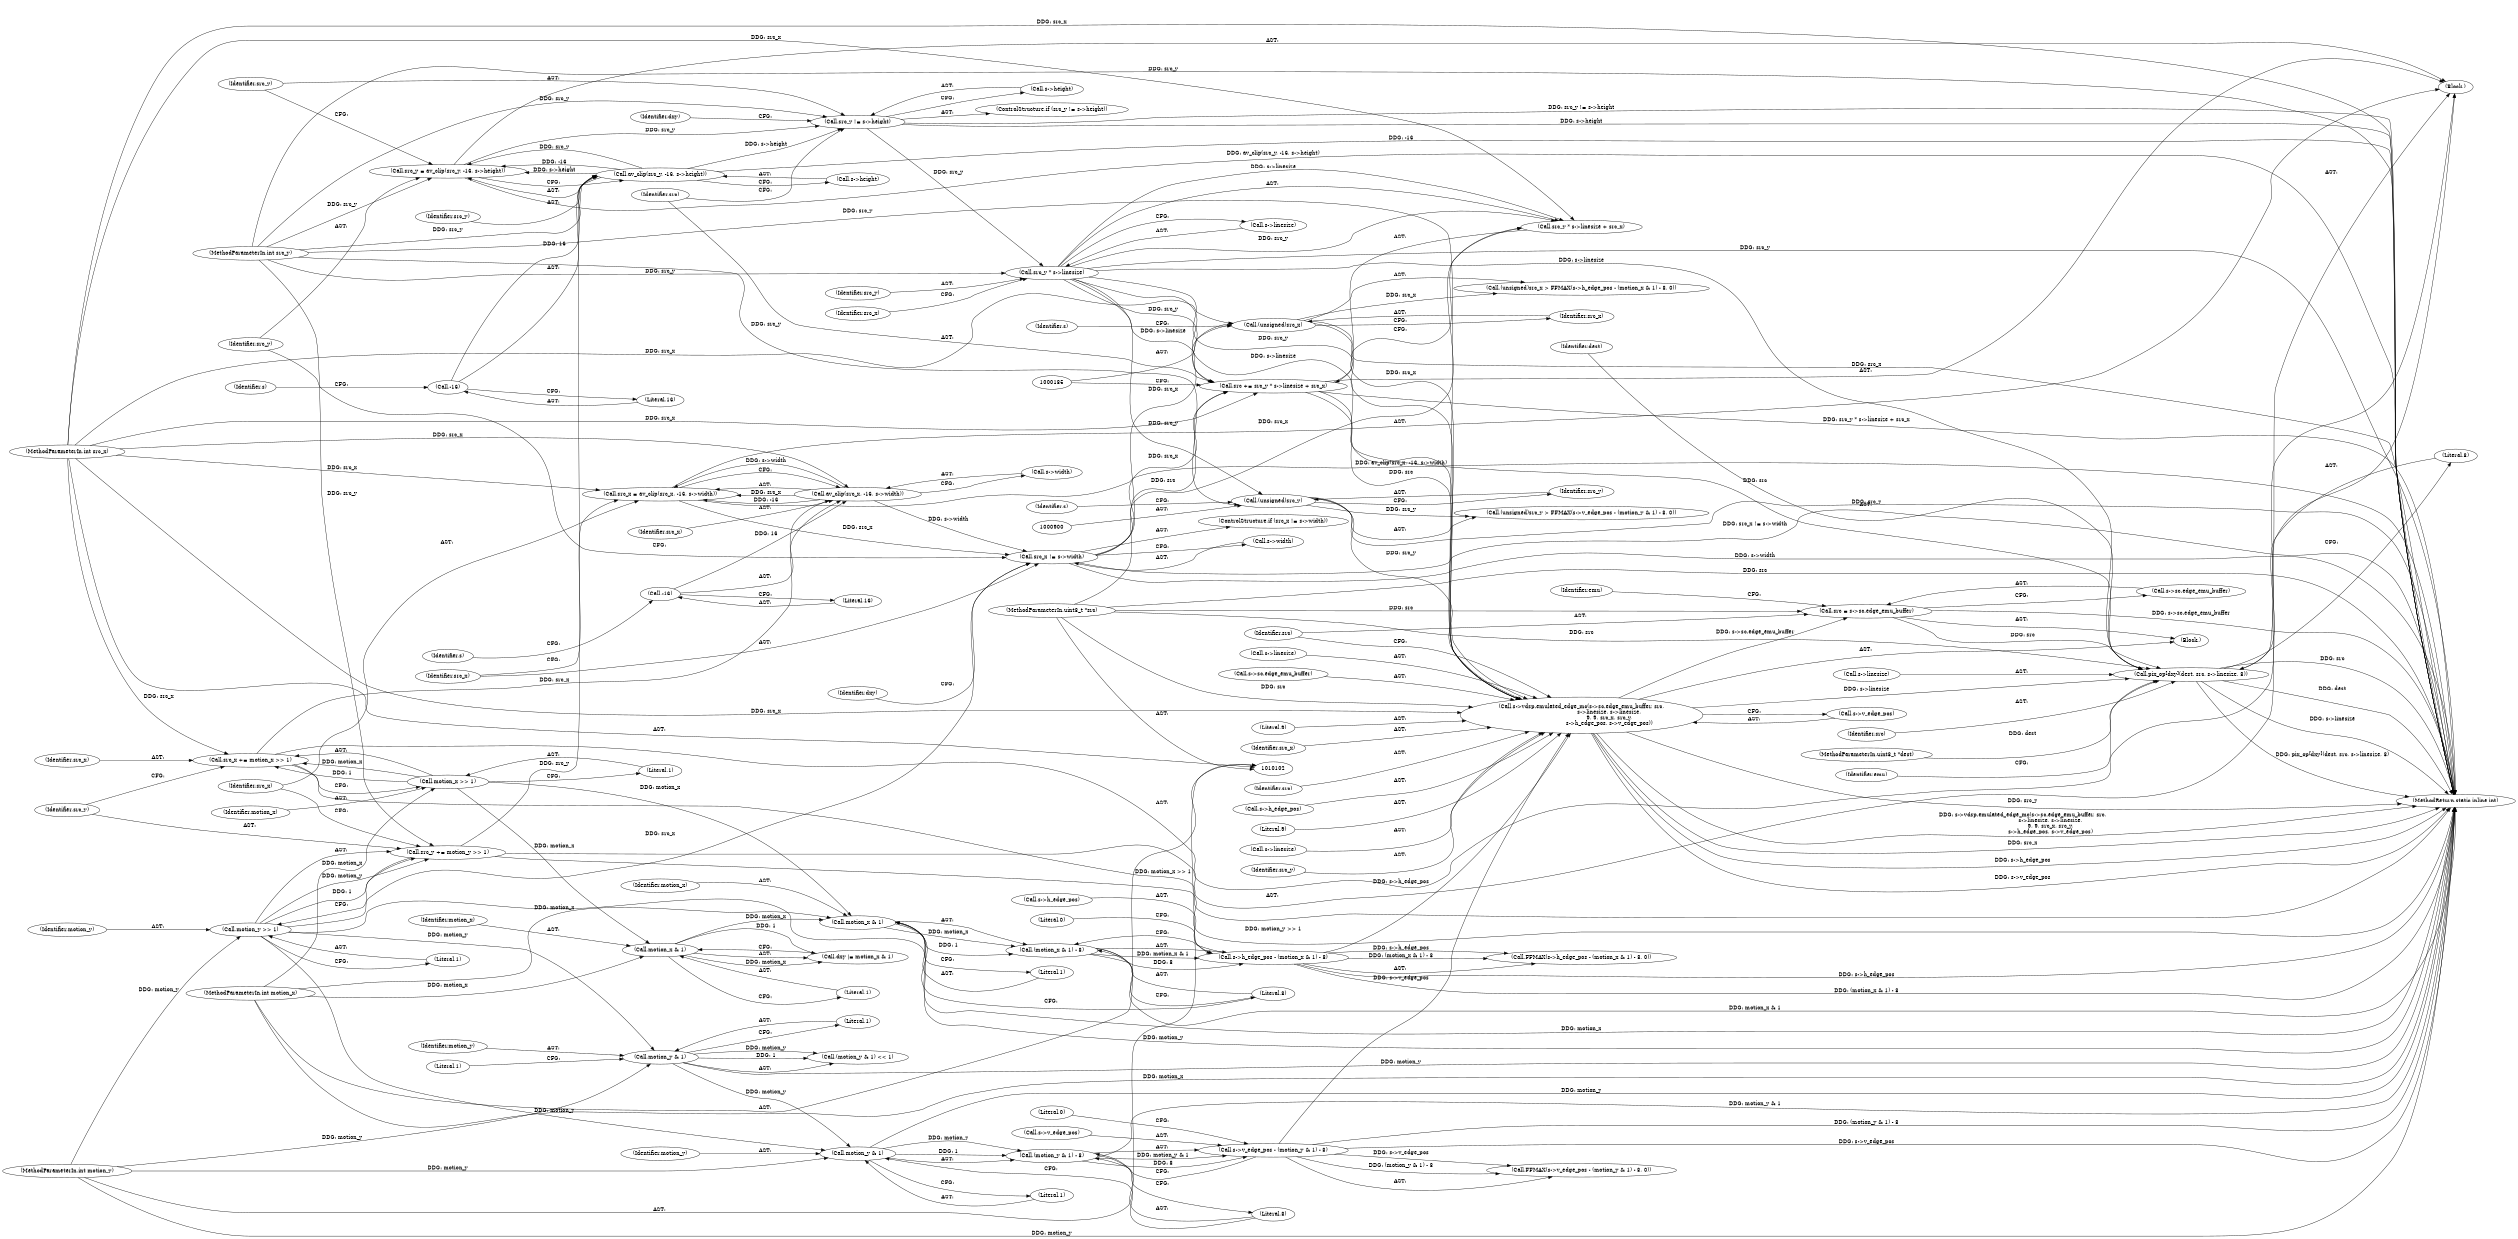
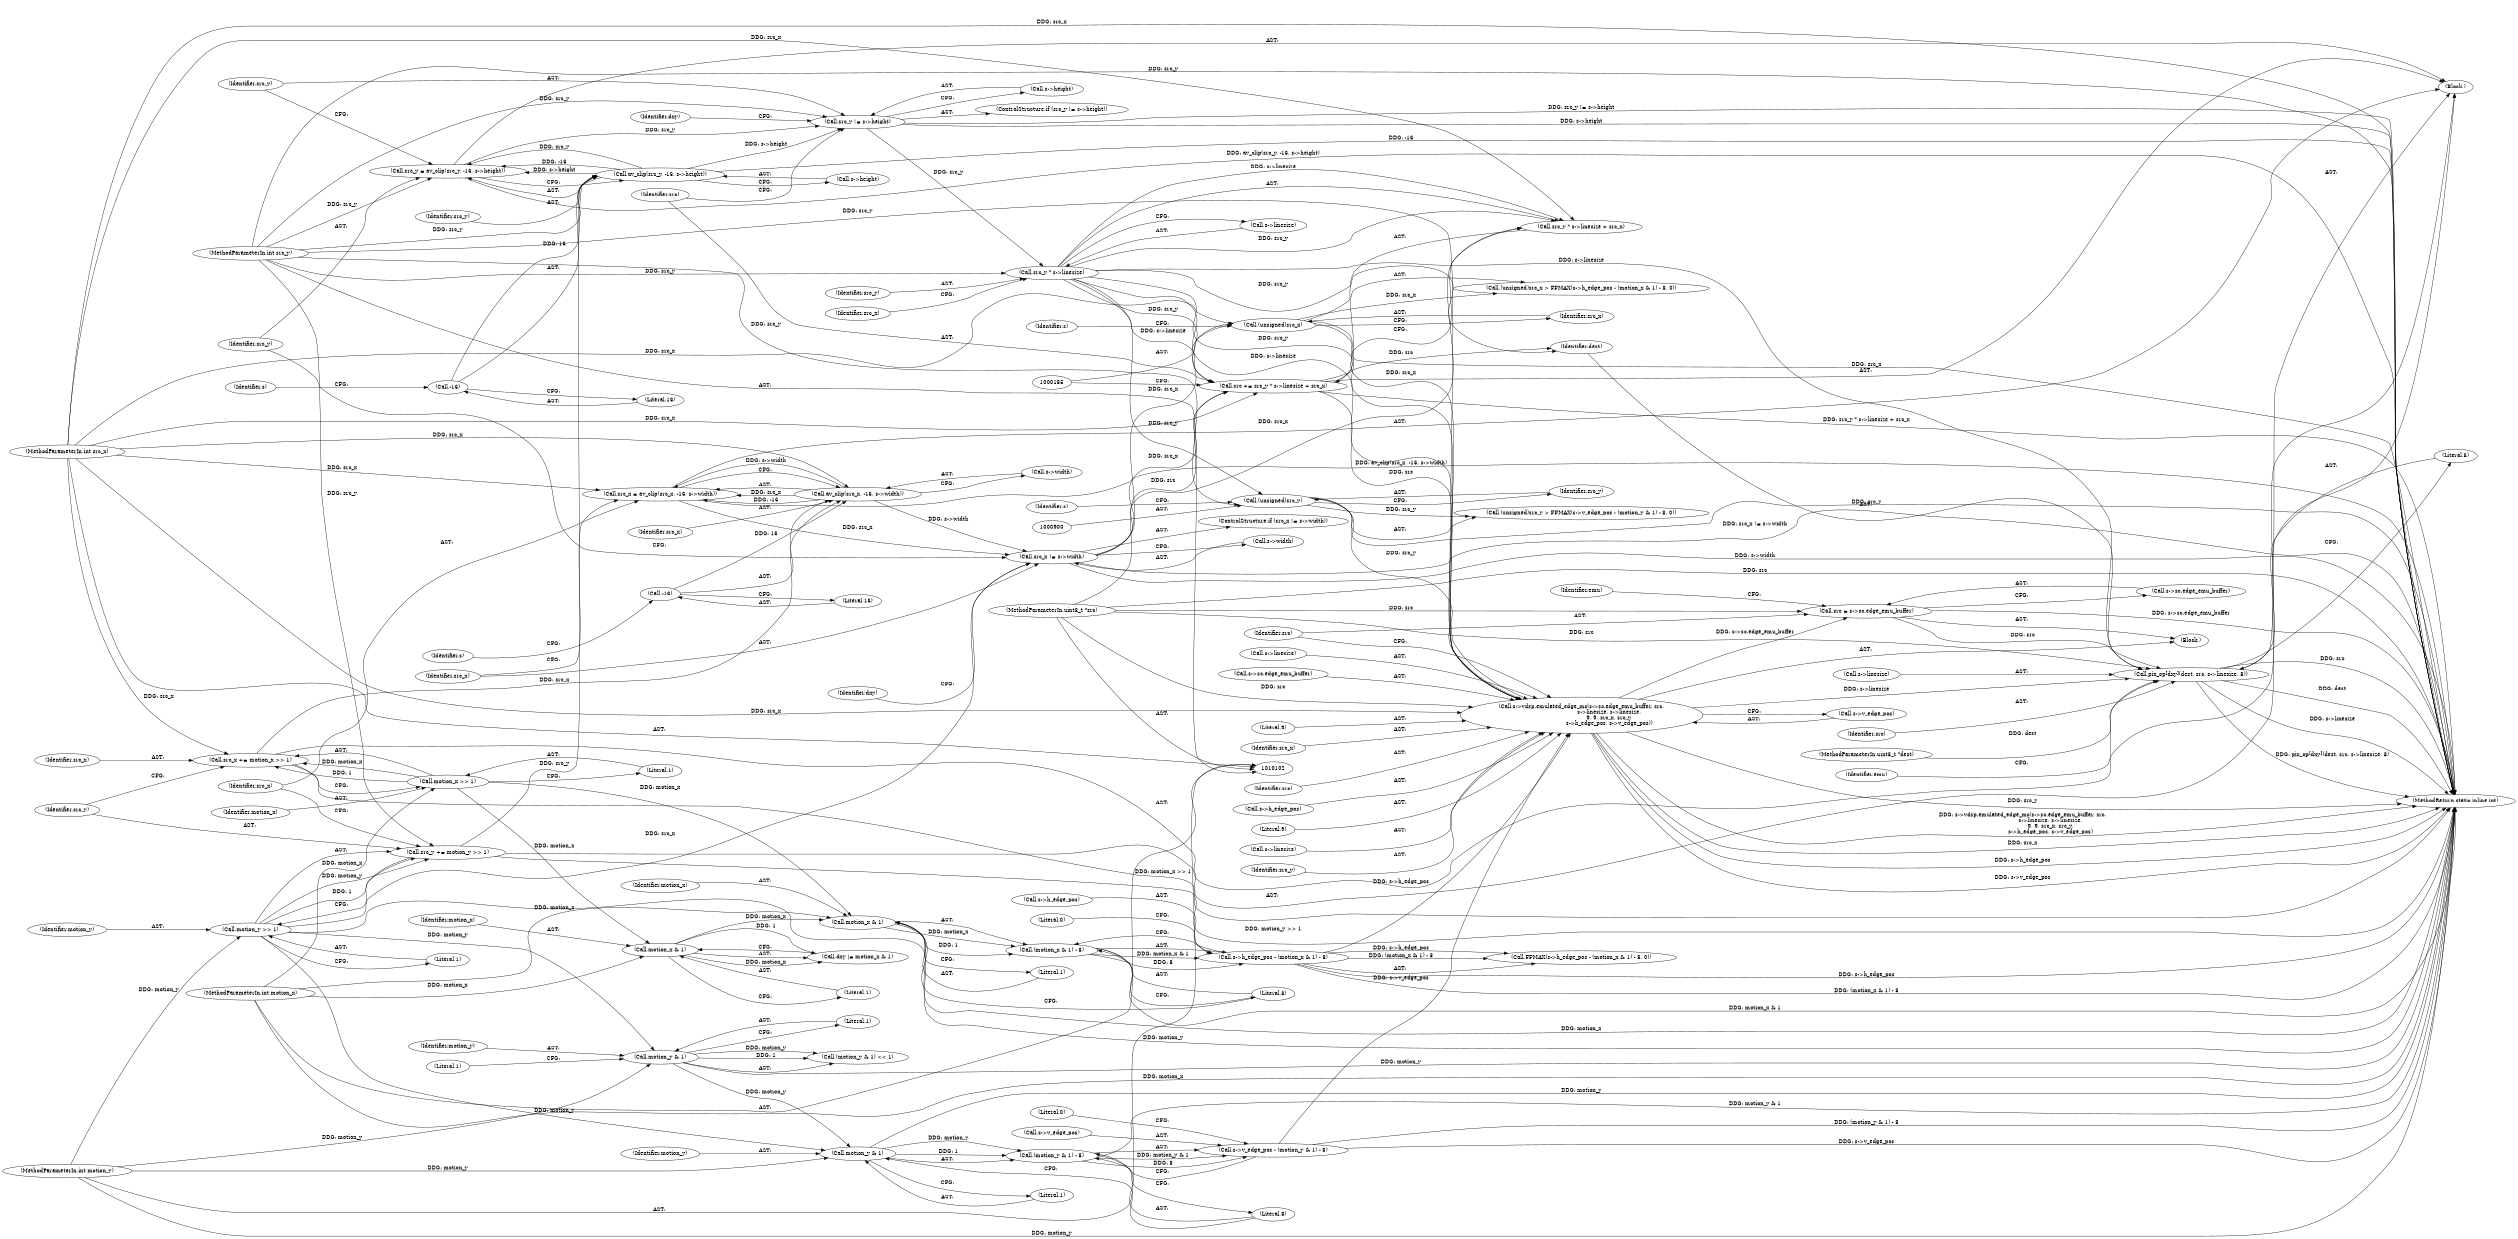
edge "(Call,src_y * s->linesize)" -> "(MethodReturn,static inline int)": now "(Call,src_y * s->linesize)" -> "(Identifier,dest)"
edge "(MethodParameterIn,int src_y)" -> "1010102": added, label "AST:"
edge "(Call,src += src_y * s->linesize + src_x)" -> "(Call,pix_op[dxy](dest, src, s->linesize, 8))": now "(Call,src += src_y * s->linesize + src_x)" -> "(Identifier,dest)"
node "(Call,FFMAX(s->v_edge_pos - (motion_y & 1) - 8, 0))": removed
